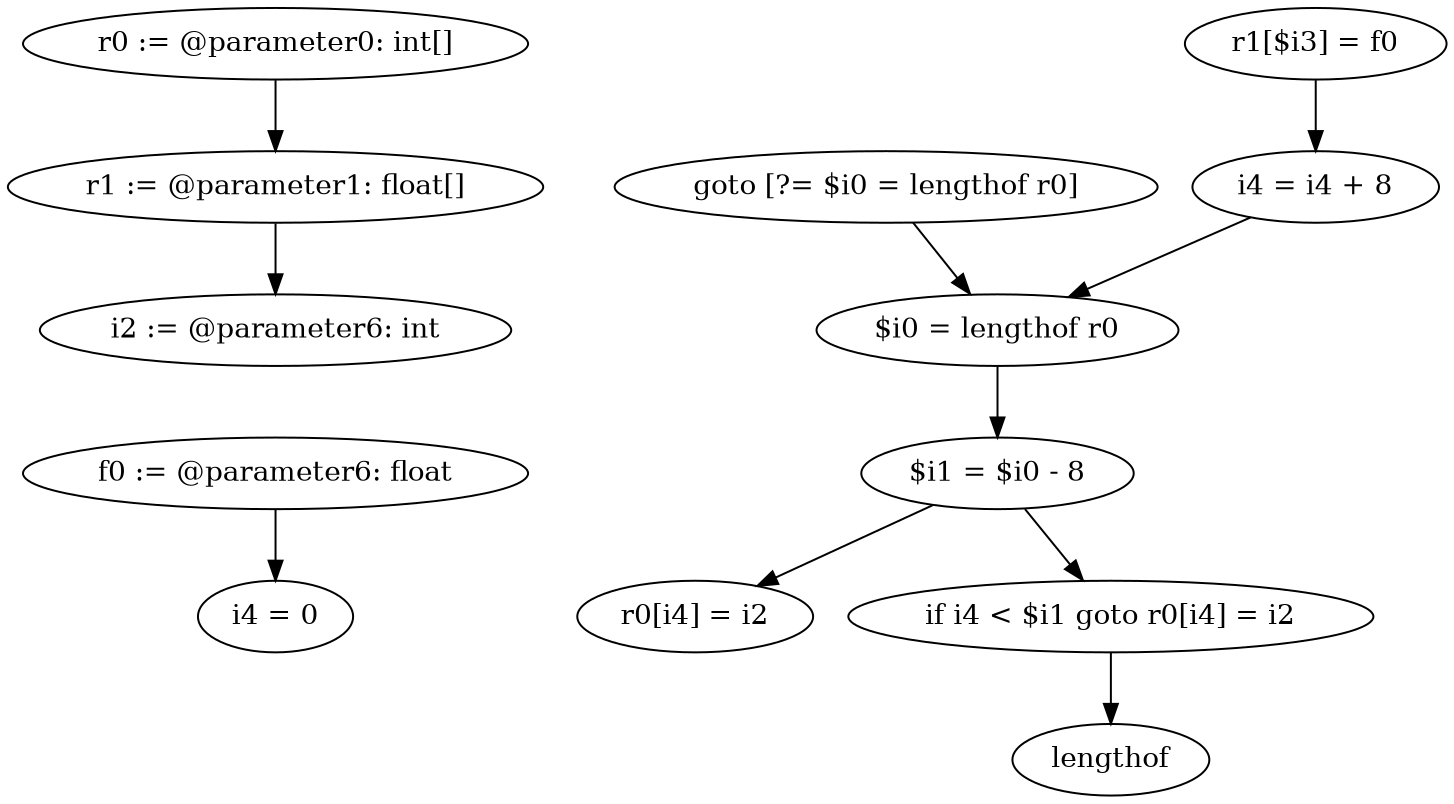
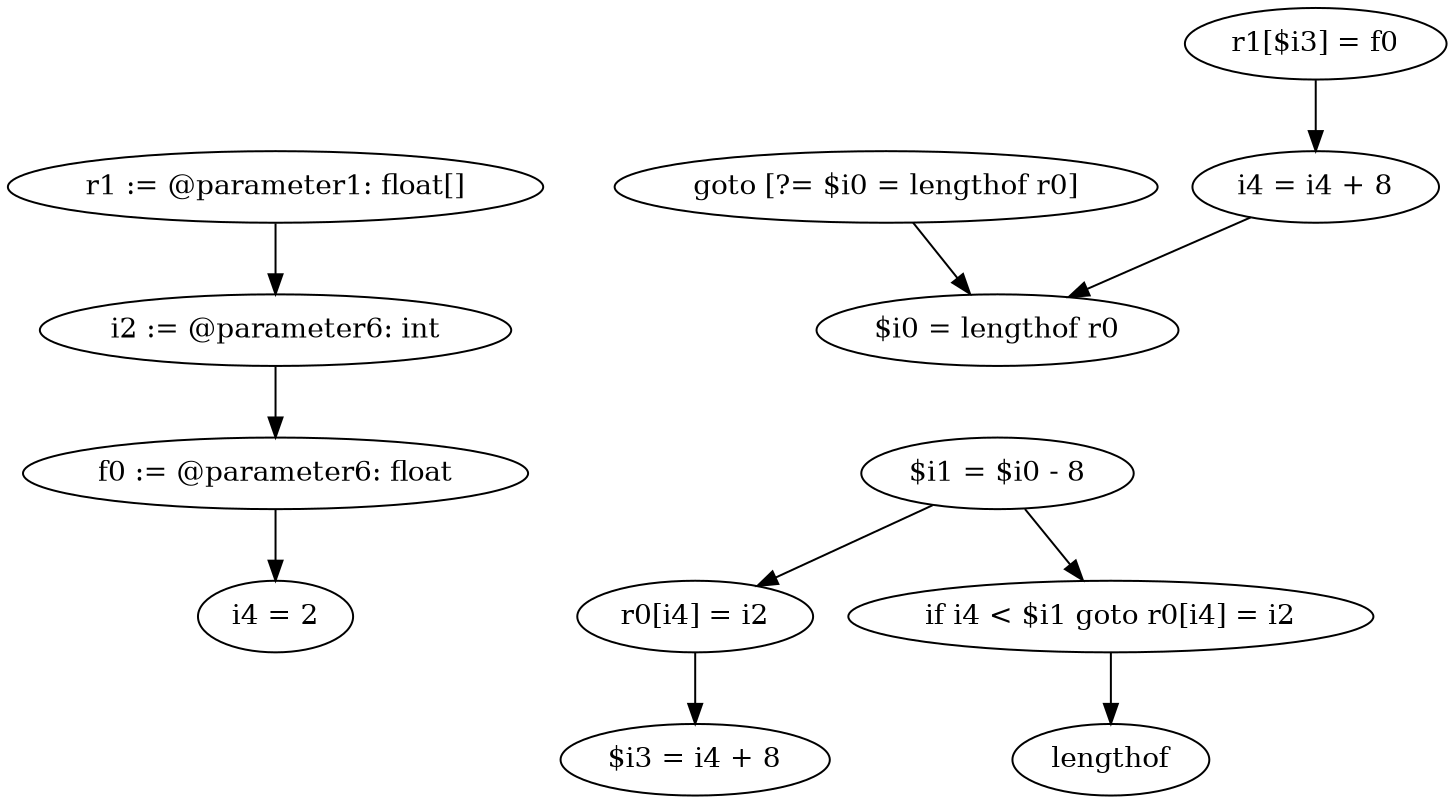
node "r0 := @parameter0: int[]": removed
edge "i2 := @parameter6: int" -> "f0 := @parameter6: float": added
edge "$i0 = lengthof r0" -> "$i1 = $i0 - 8": removed
node "i4 = 0": label "i4 = 0" -> "i4 = 2"
node "$i3 = i4 + 8": added
